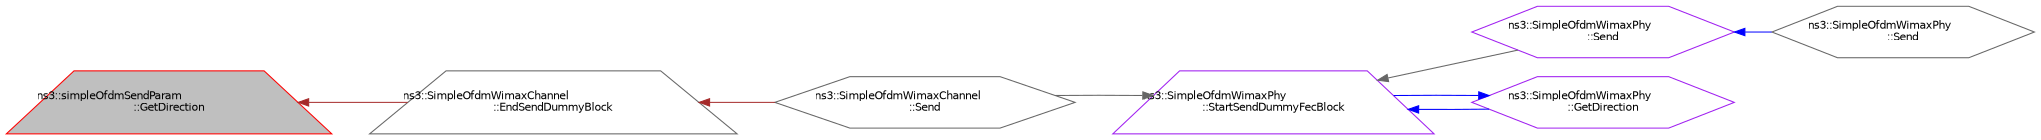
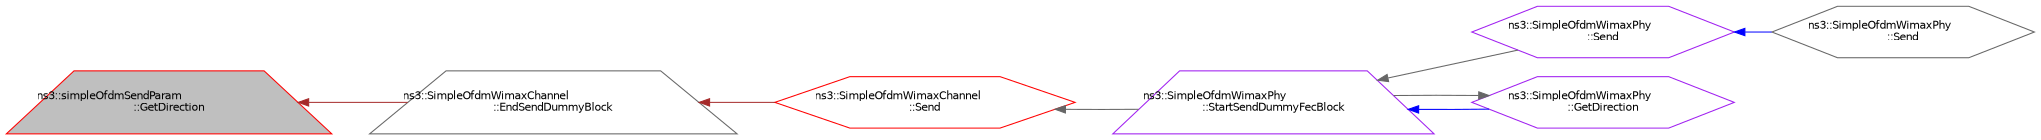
edge "ns3::SimpleOfdmWimaxChannel ::Send" -> "ns3::SimpleOfdmWimaxPhy ::StartSendDummyFecBlock": reversed
edge "ns3::SimpleOfdmWimaxPhy ::StartSendDummyFecBlock" -> "ns3::SimpleOfdmWimaxPhy ::GetDirection": color blue -> gray40
node "ns3::SimpleOfdmWimaxChannel ::Send": color gray40 -> red
